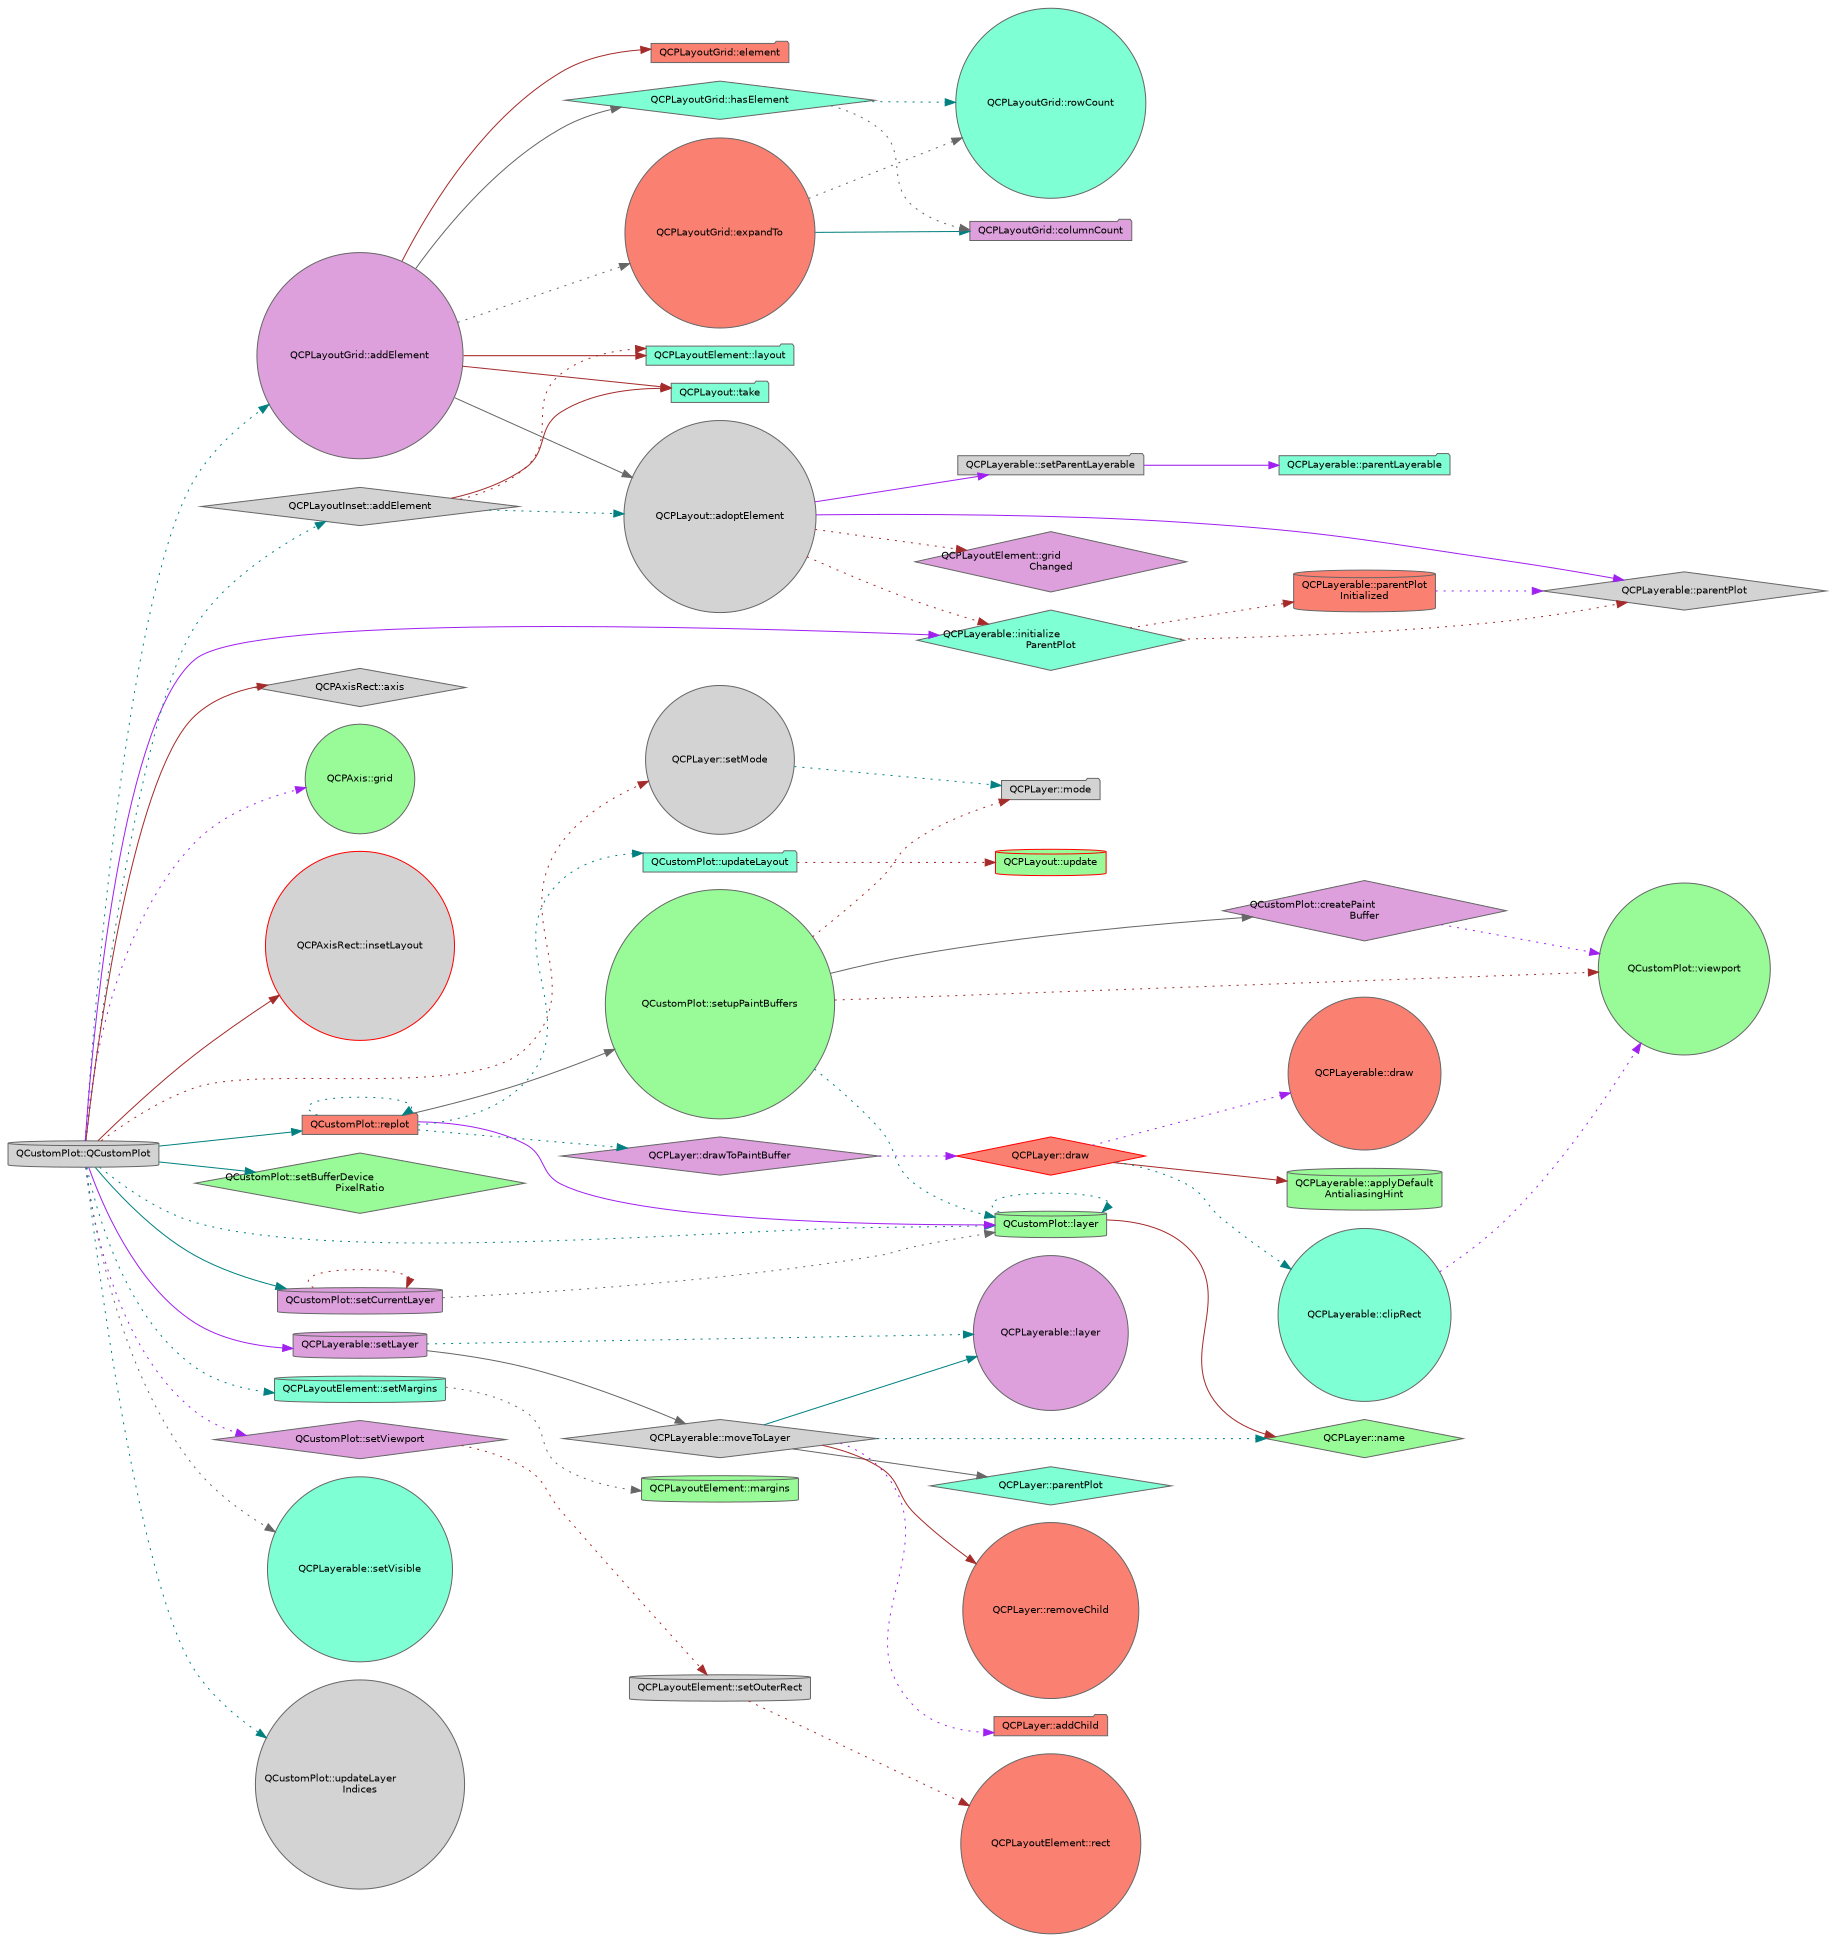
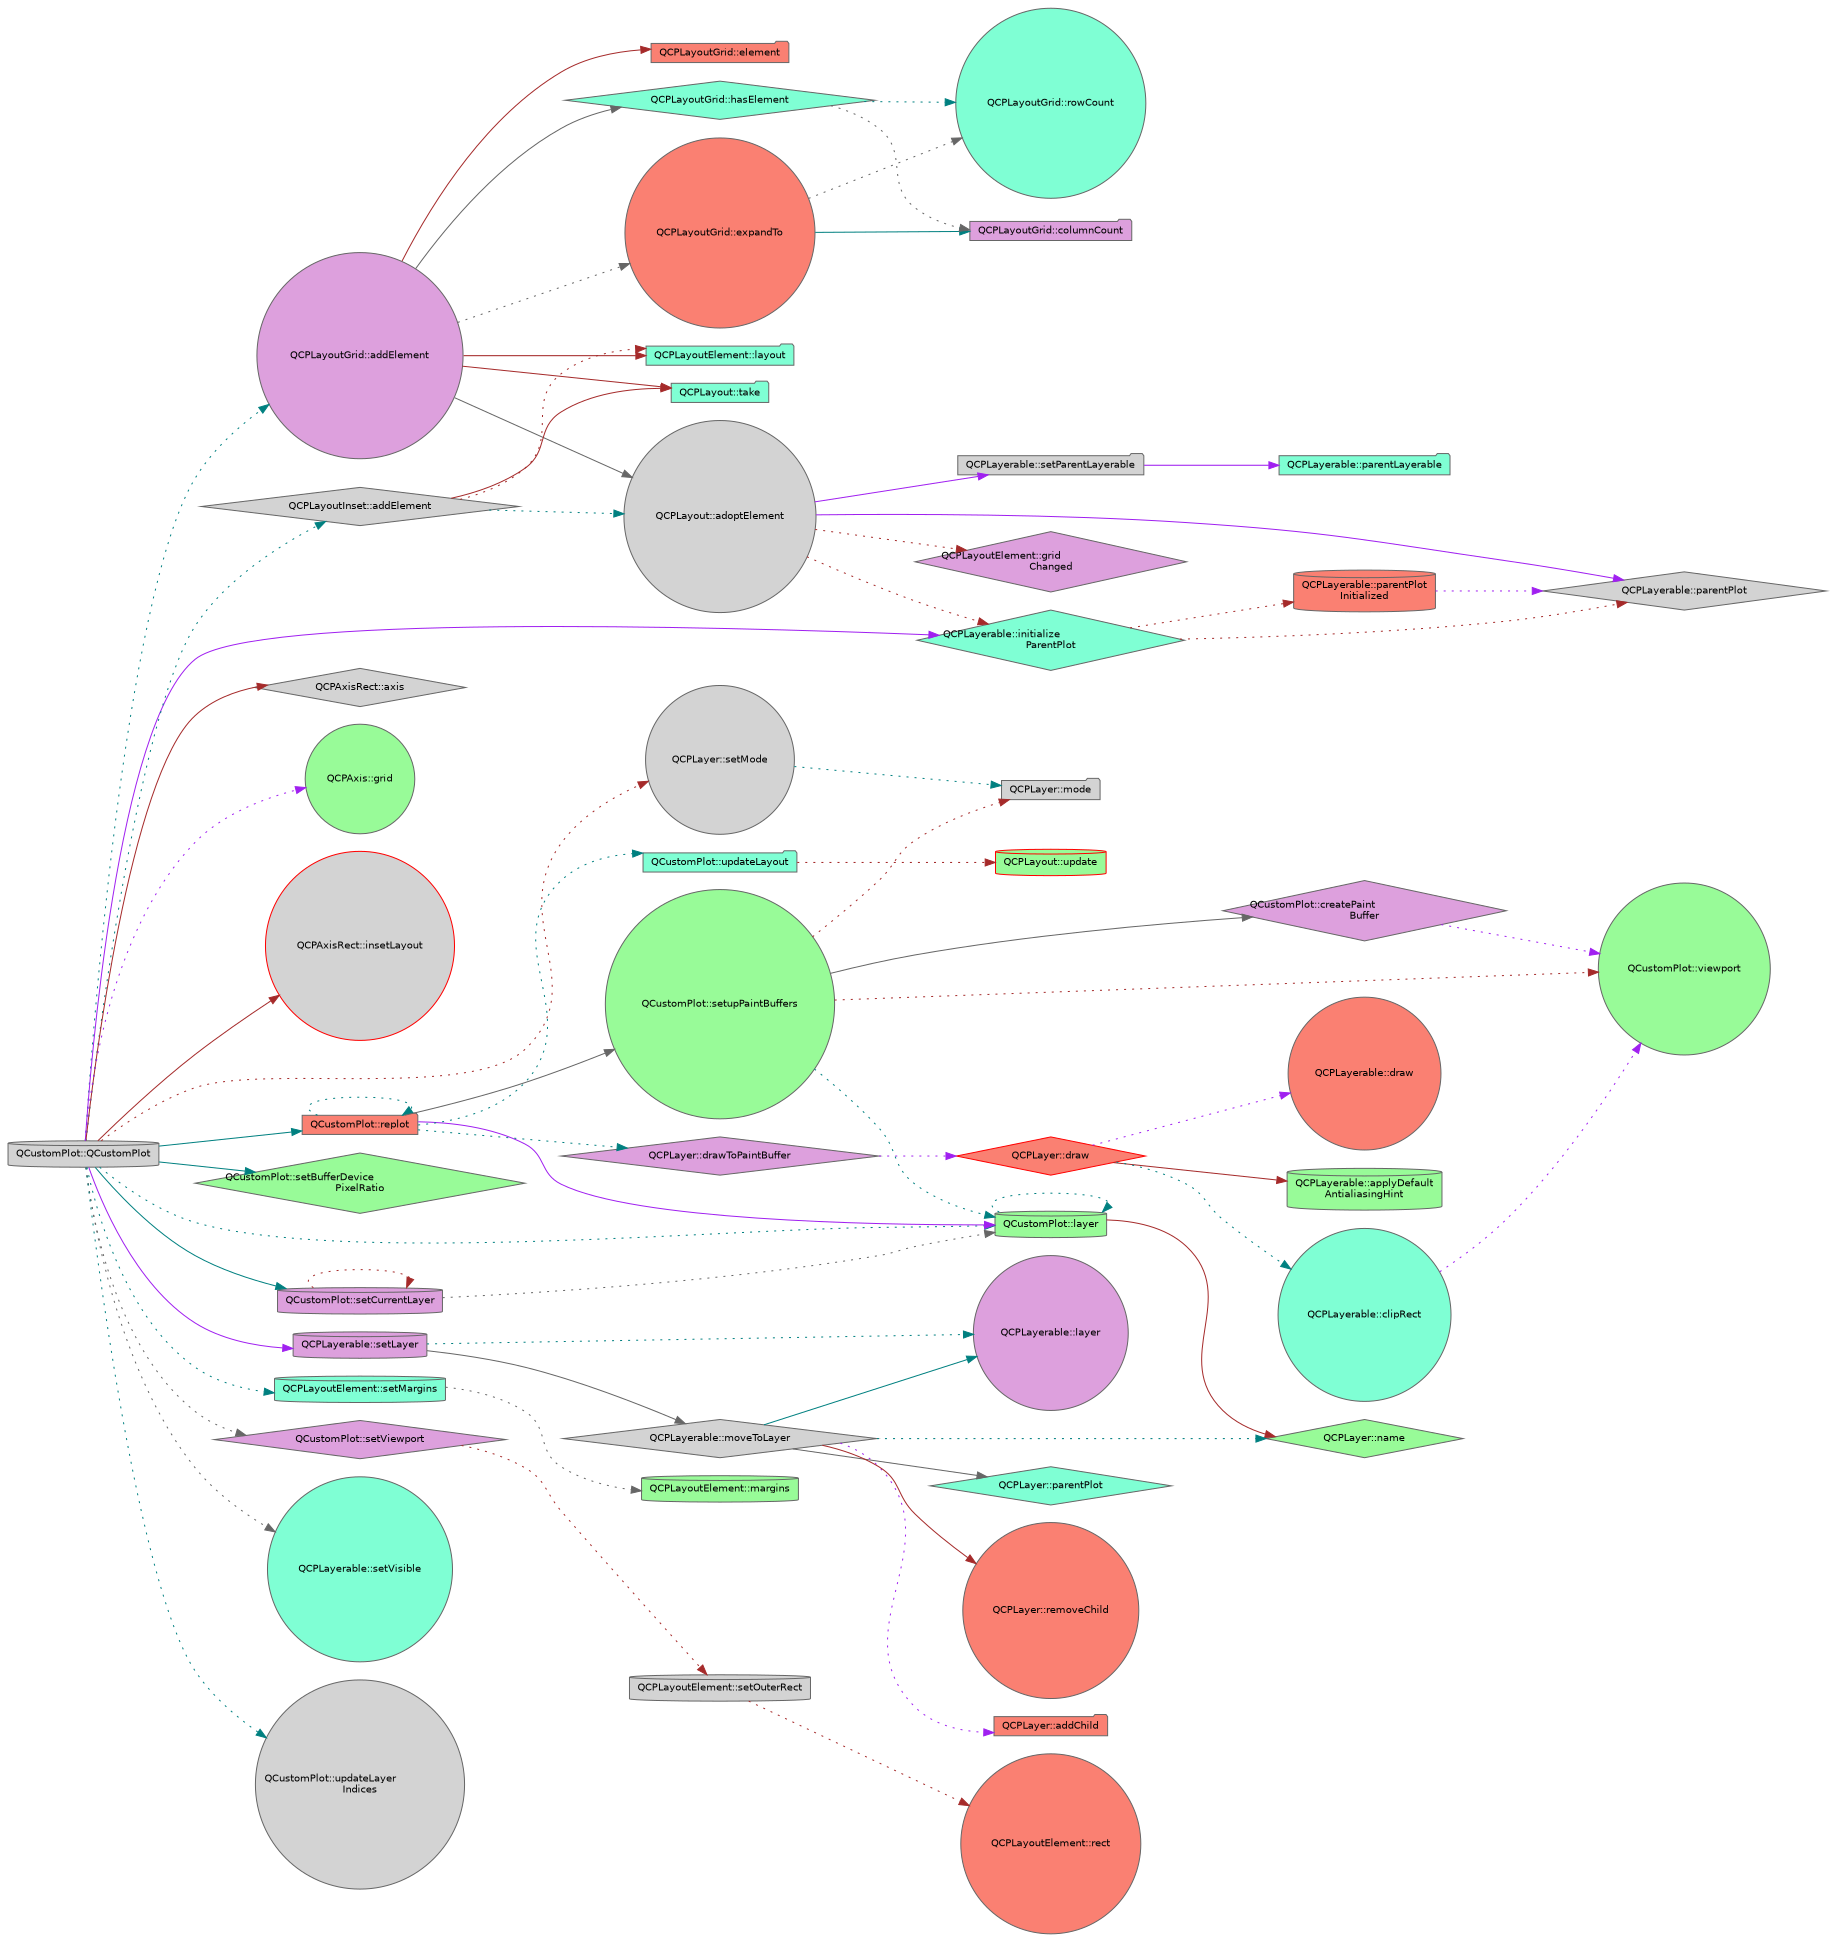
edge "QCustomPlot::QCustomPlot" -> "QCustomPlot::setViewport": color purple -> gray40
